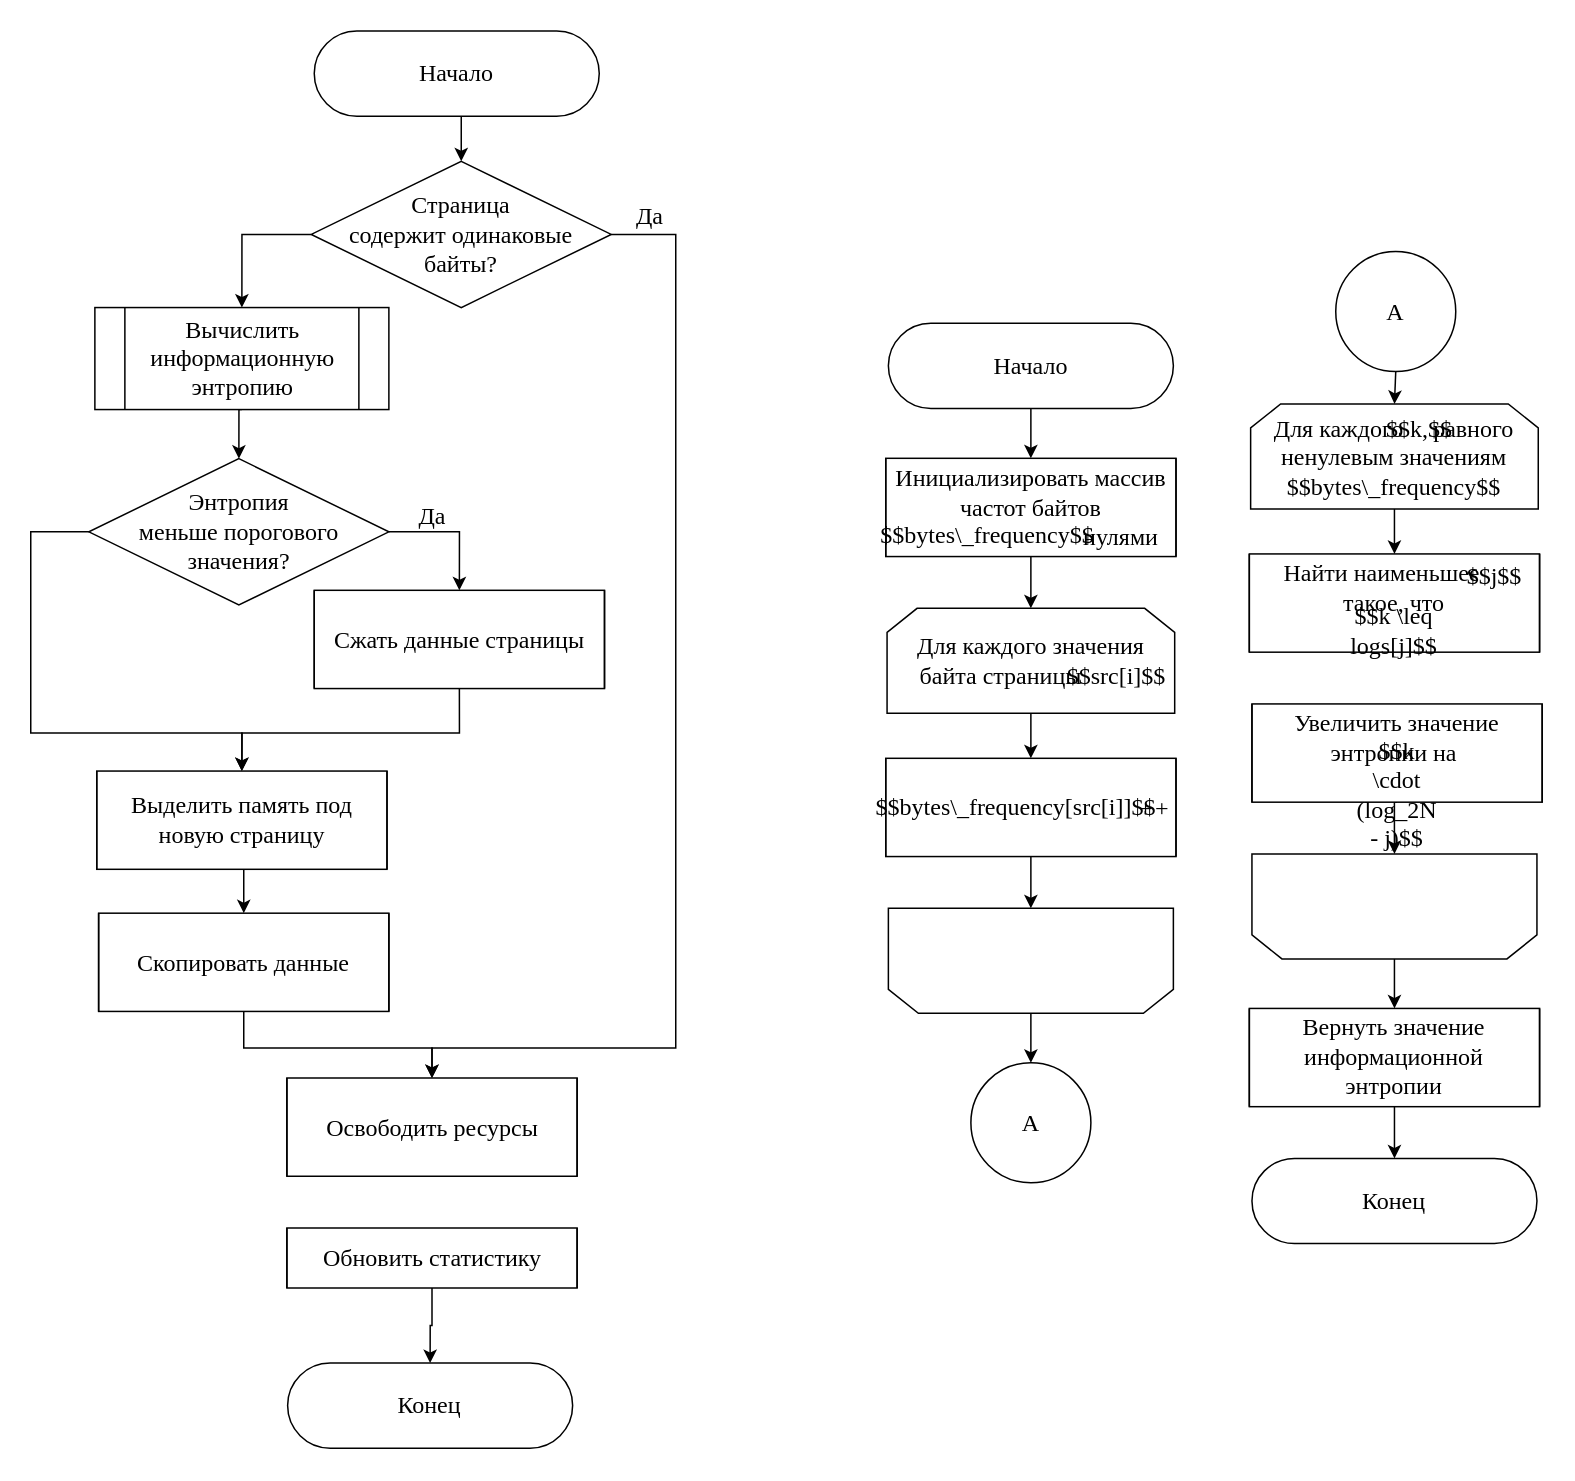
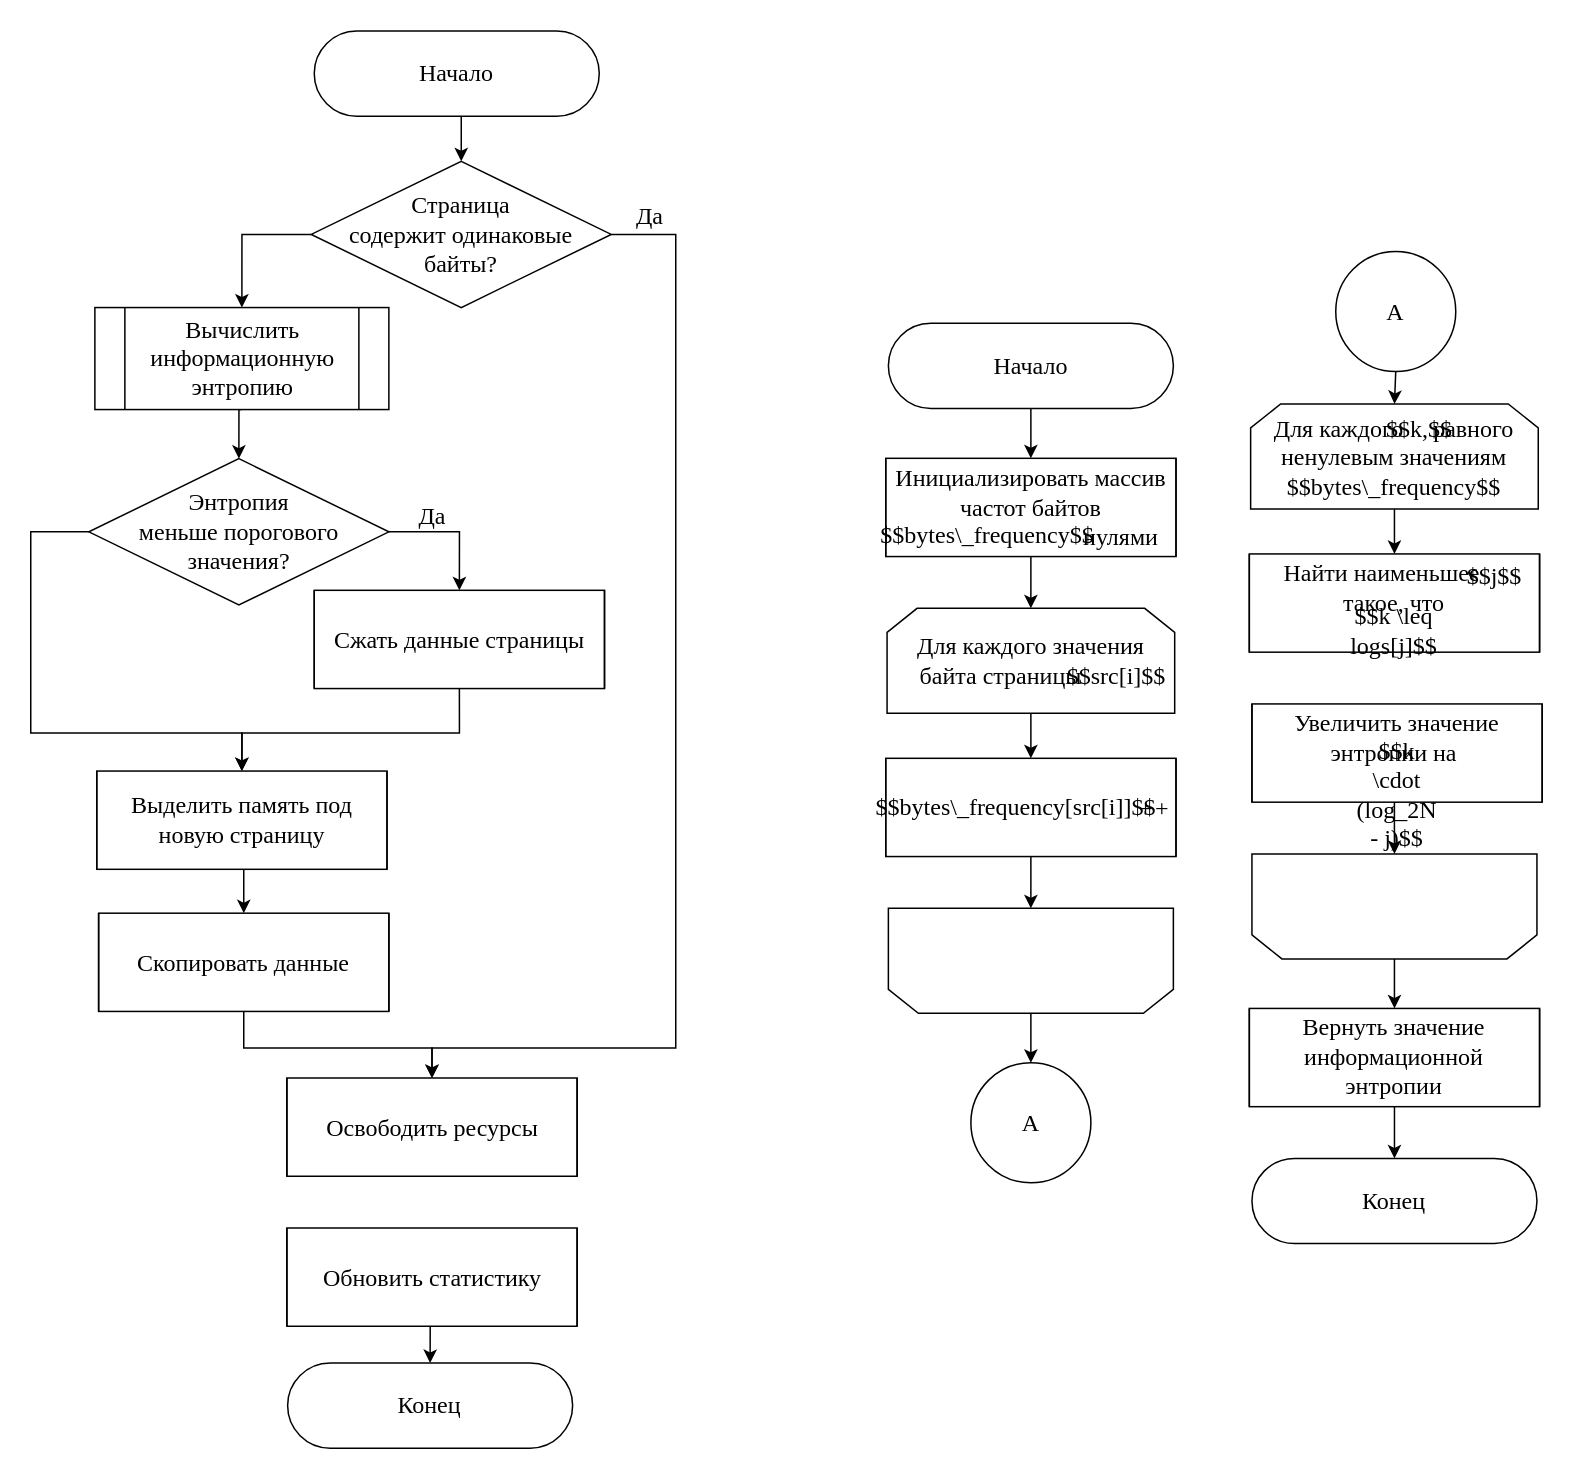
node "Обновить статистику": size 290x60 -> 290x98
